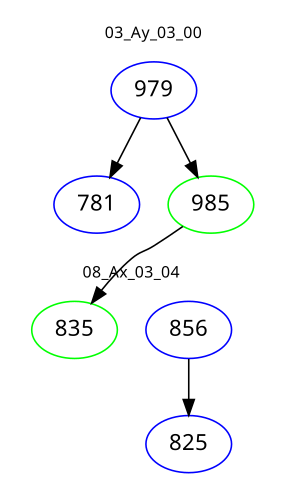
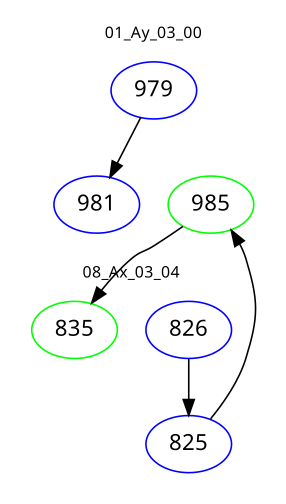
cluster "03_Ay_03_00": label "03_Ay_03_00" -> "01_Ay_03_00"
edge "979" -> "985": now "825" -> "985"
node "781": label "781" -> "981"
node "856": label "856" -> "826"
